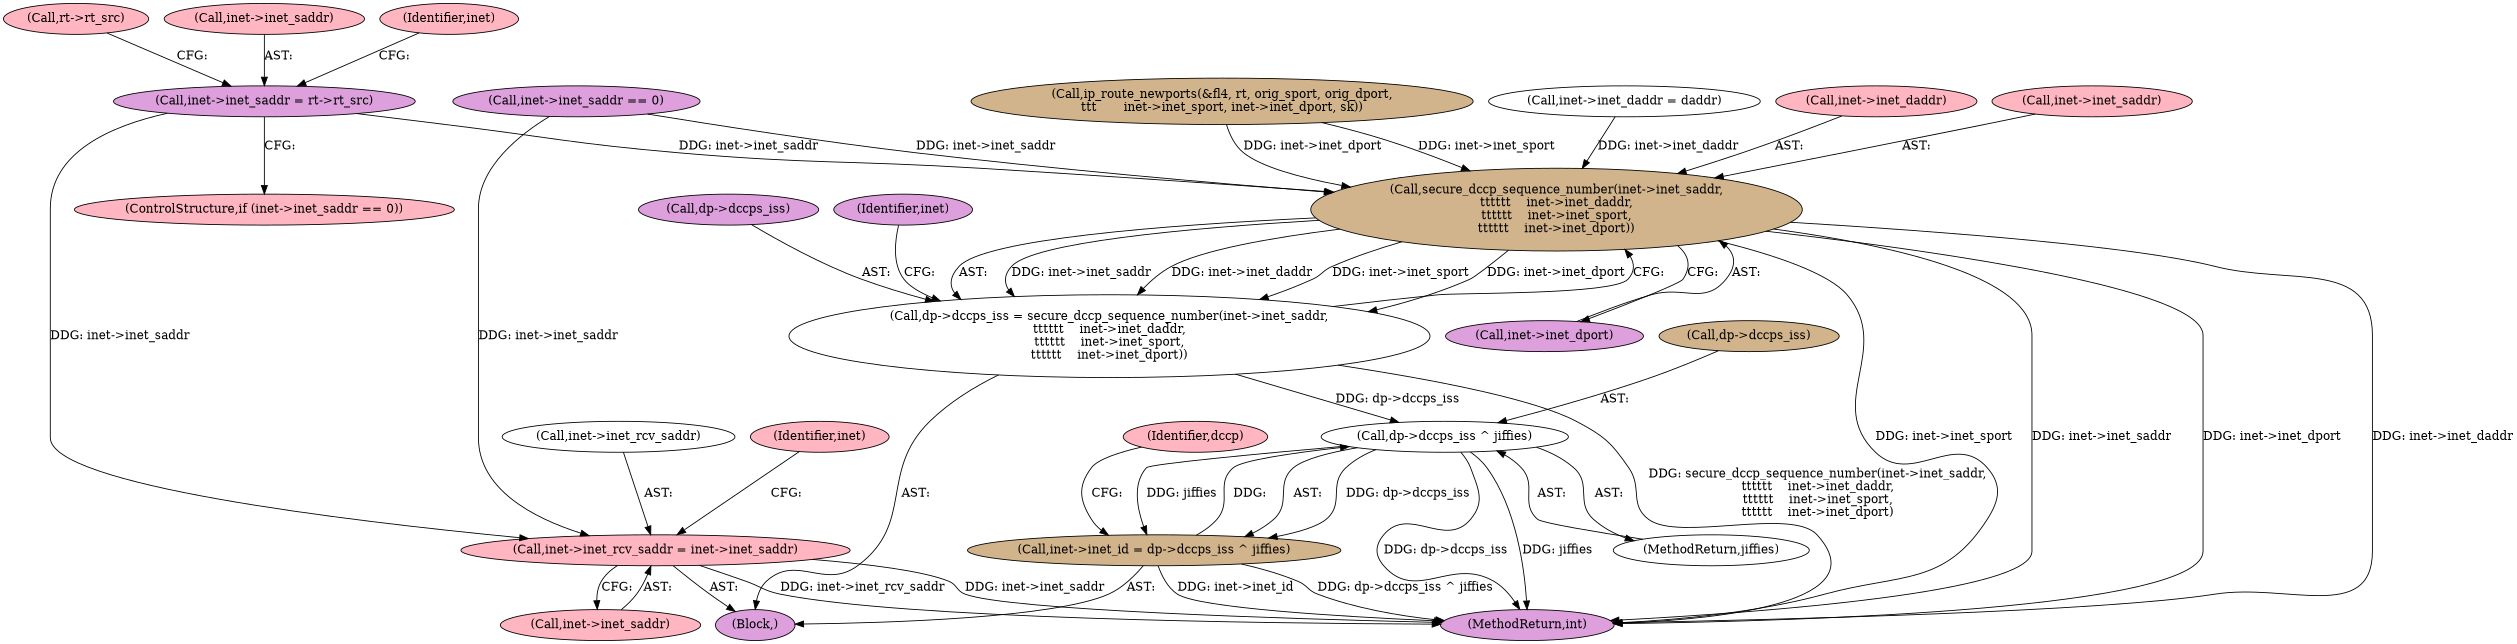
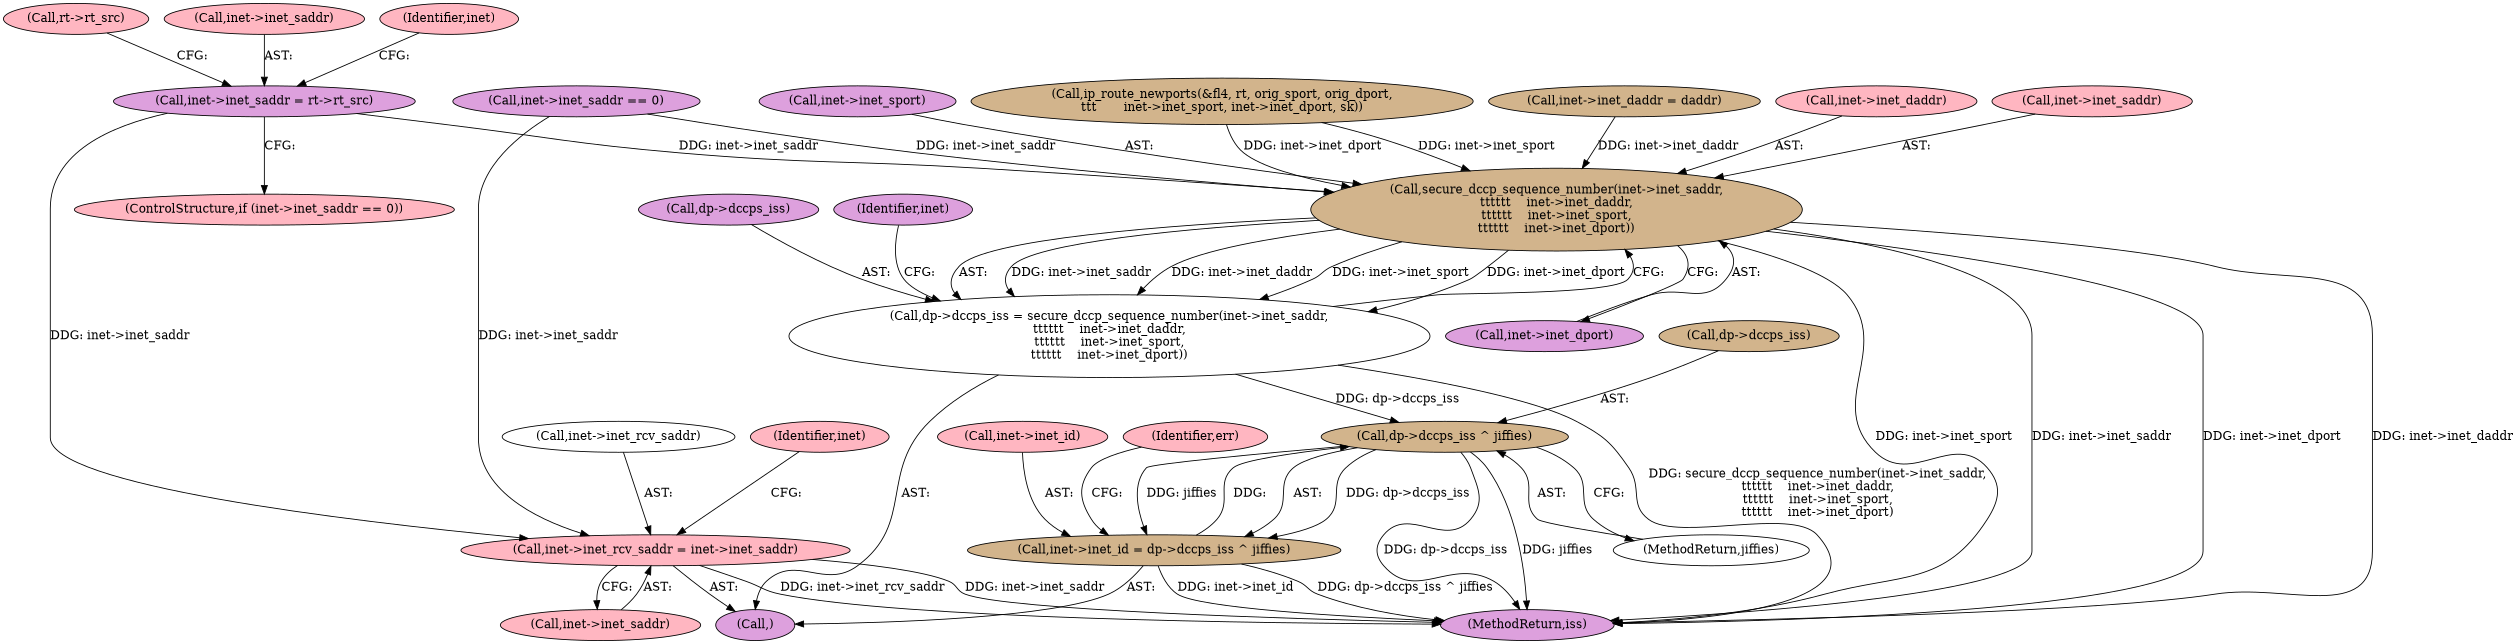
node "(Call,inet->inet_sport)": added
node "(Call,inet->inet_daddr = daddr)": fillcolor white -> tan
node "(Call,inet->inet_id)": added
node "(Identifier,dccp)": label "(Identifier,dccp)" -> "(Identifier,err)"
node "(Call,dp->dccps_iss ^ jiffies)": fillcolor white -> tan
edge "(Call,dp->dccps_iss ^ jiffies)" -> "(MethodReturn,jiffies)": label "AST: " -> "CFG: "
node "(Block,)": label "(Block,)" -> "(Call,)"
node "(MethodReturn,int)": label "(MethodReturn,int)" -> "(MethodReturn,iss)"
